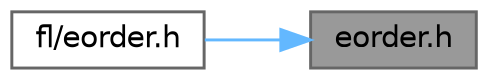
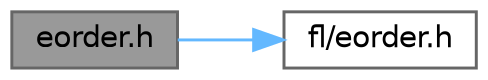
edge "fl/eorder.h" -> "eorder.h": reversed
